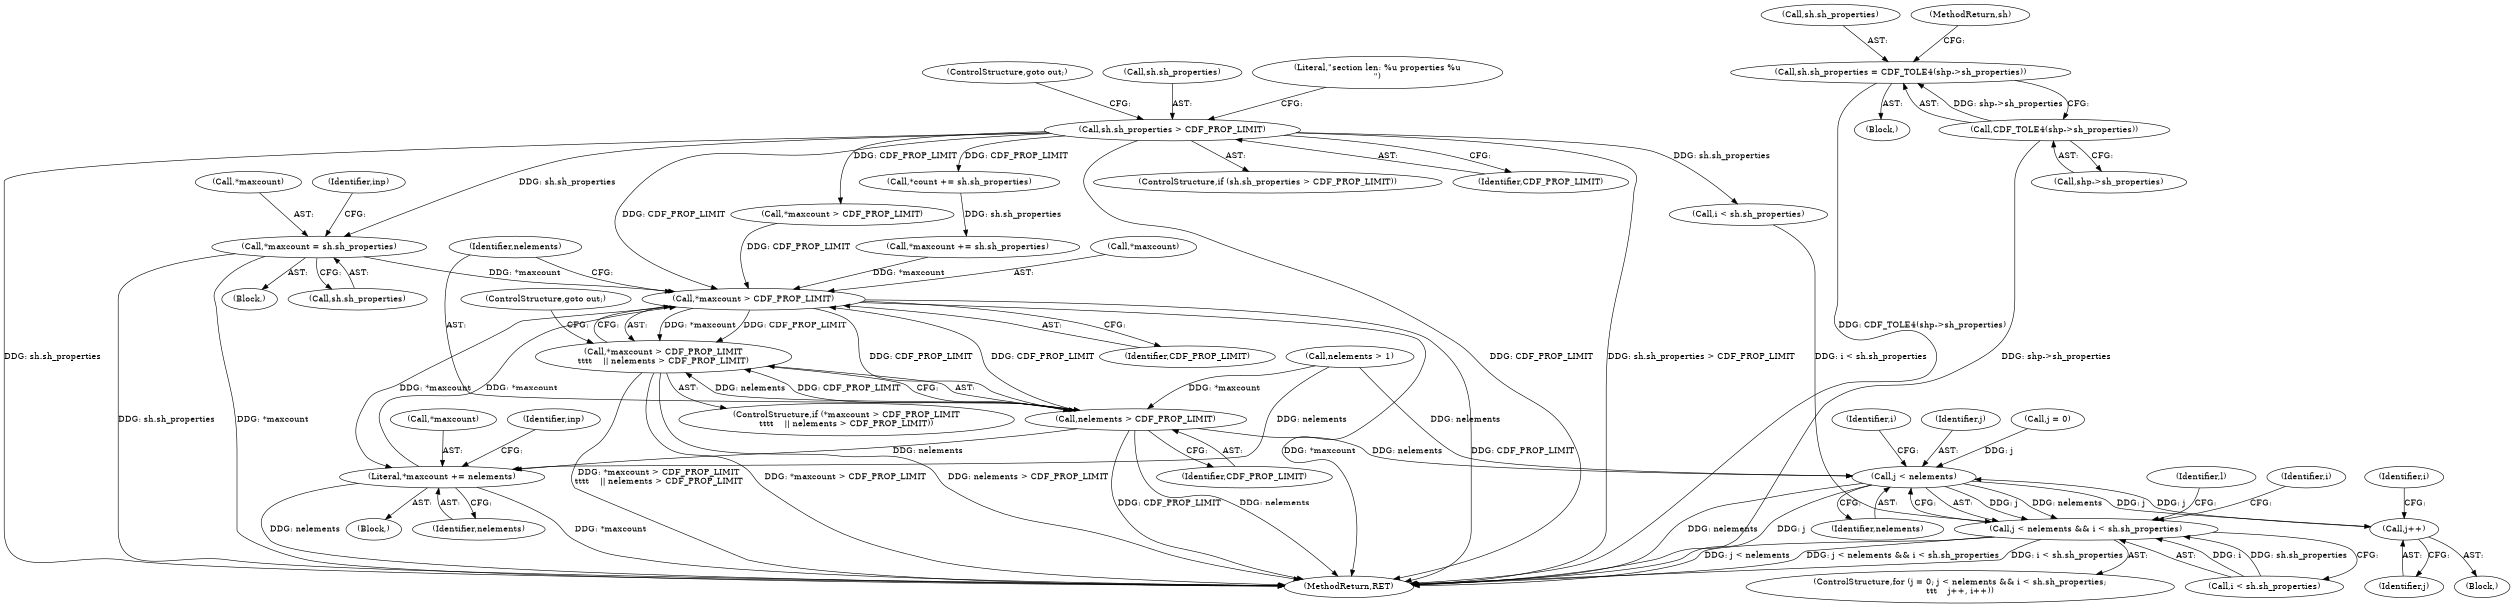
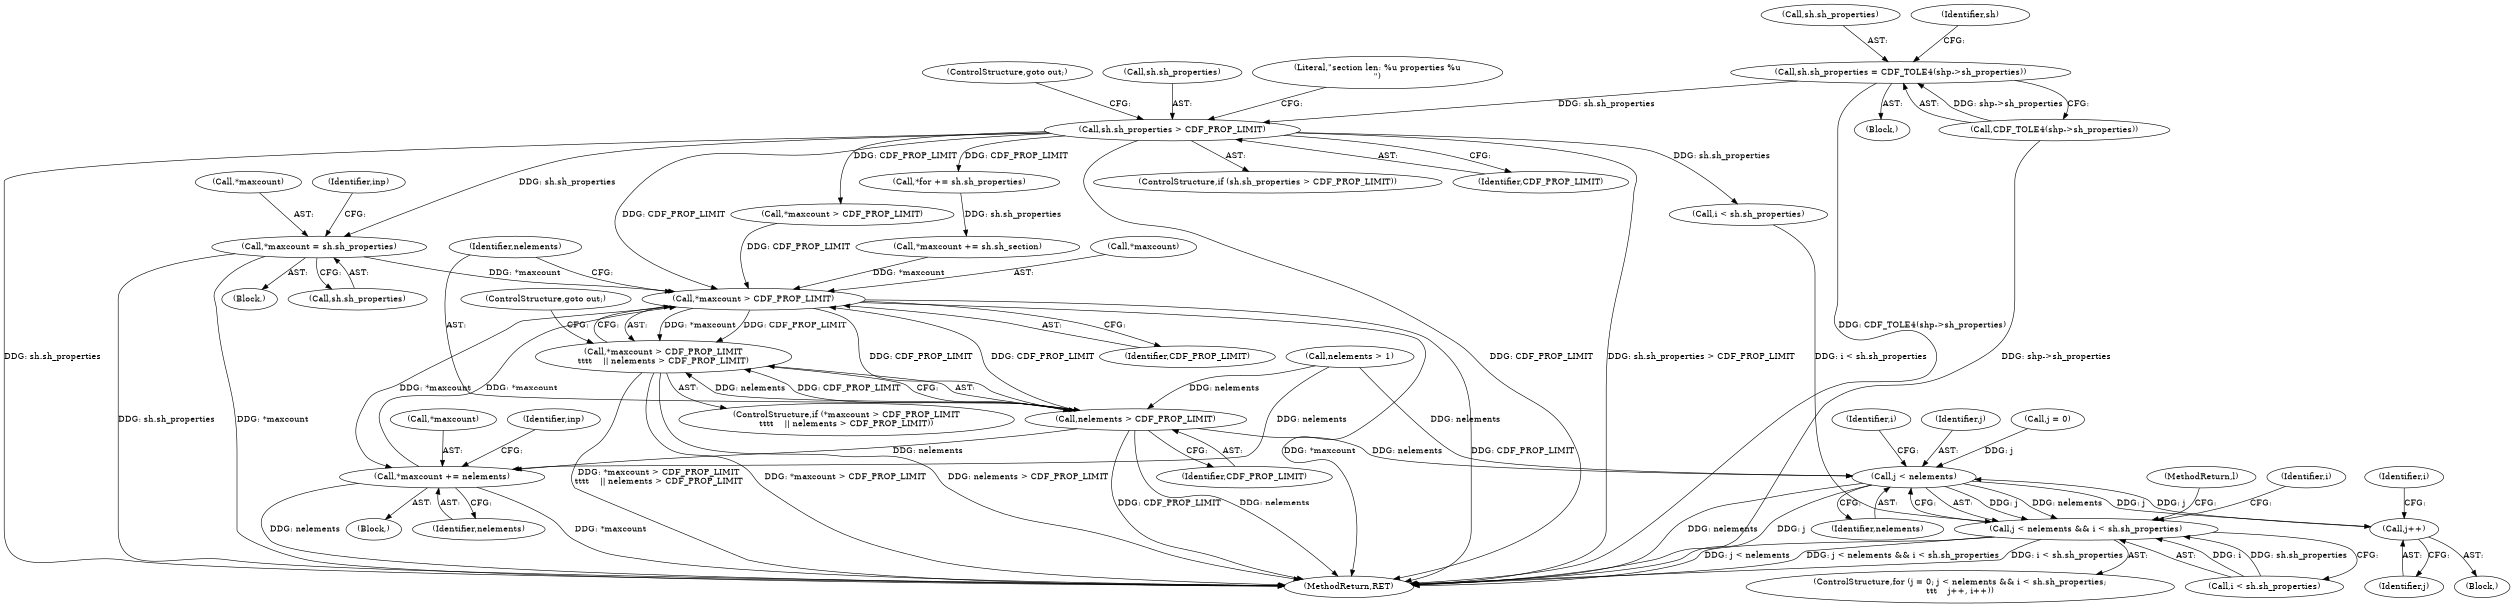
node "(MethodReturn,sh)": label "(MethodReturn,sh)" -> "(Identifier,sh)"
edge "(Call,sh.sh_properties = CDF_TOLE4(shp->sh_properties))" -> "(Call,sh.sh_properties > CDF_PROP_LIMIT)": added, label "DDG: sh.sh_properties"
node "(Call,*count += sh.sh_properties)": label "(Call,*count += sh.sh_properties)" -> "(Call,*for += sh.sh_properties)"
node "(Call,shp->sh_properties)": removed
node "(Call,*maxcount += sh.sh_properties)": label "(Call,*maxcount += sh.sh_properties)" -> "(Call,*maxcount += sh.sh_section)"
edge "(Call,nelements > 1)" -> "(Call,nelements > CDF_PROP_LIMIT)": label "DDG: *maxcount" -> "DDG: nelements"
node "(Literal,*maxcount += nelements)": label "(Literal,*maxcount += nelements)" -> "(Call,*maxcount += nelements)"
node "(Identifier,l)": label "(Identifier,l)" -> "(MethodReturn,l)"
